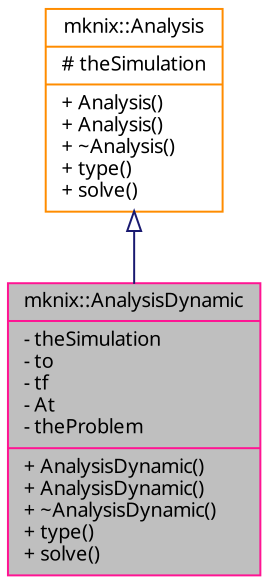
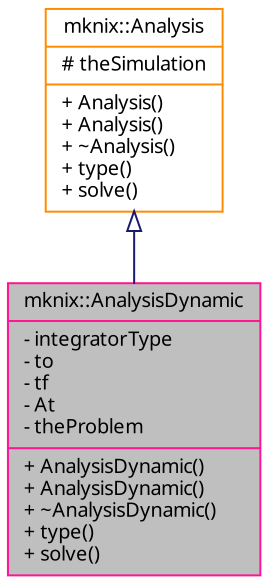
node "mknix::AnalysisDynamic": text "- theSimulation" -> "- integratorType"
